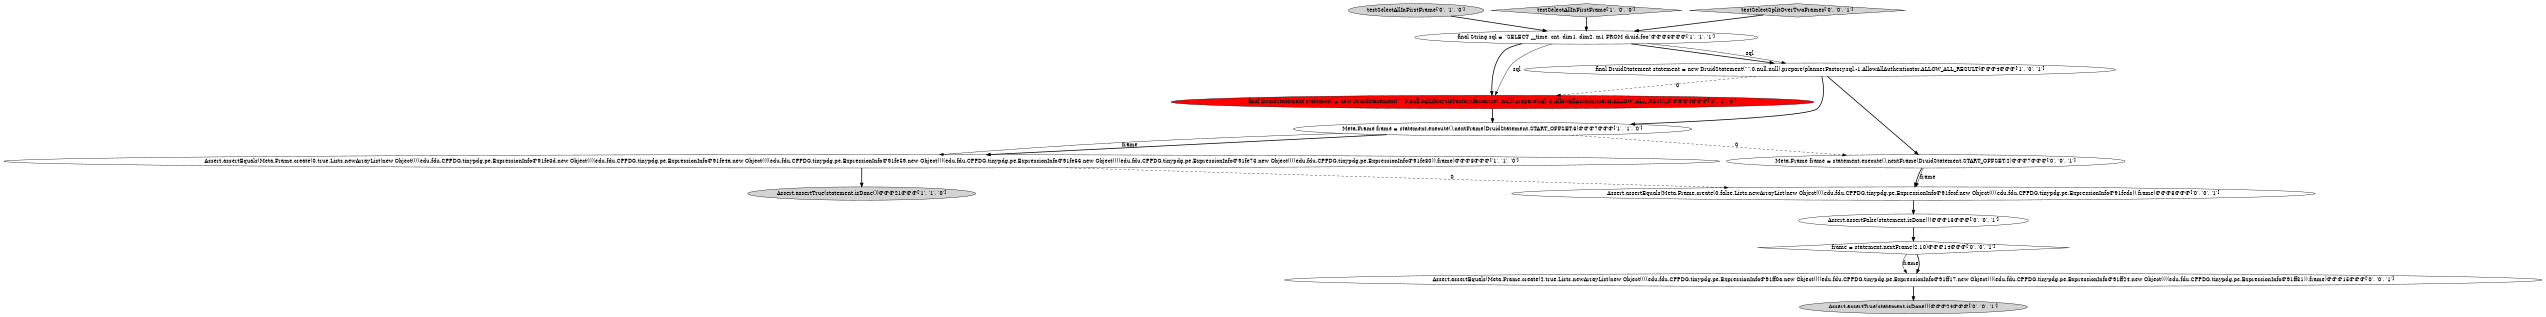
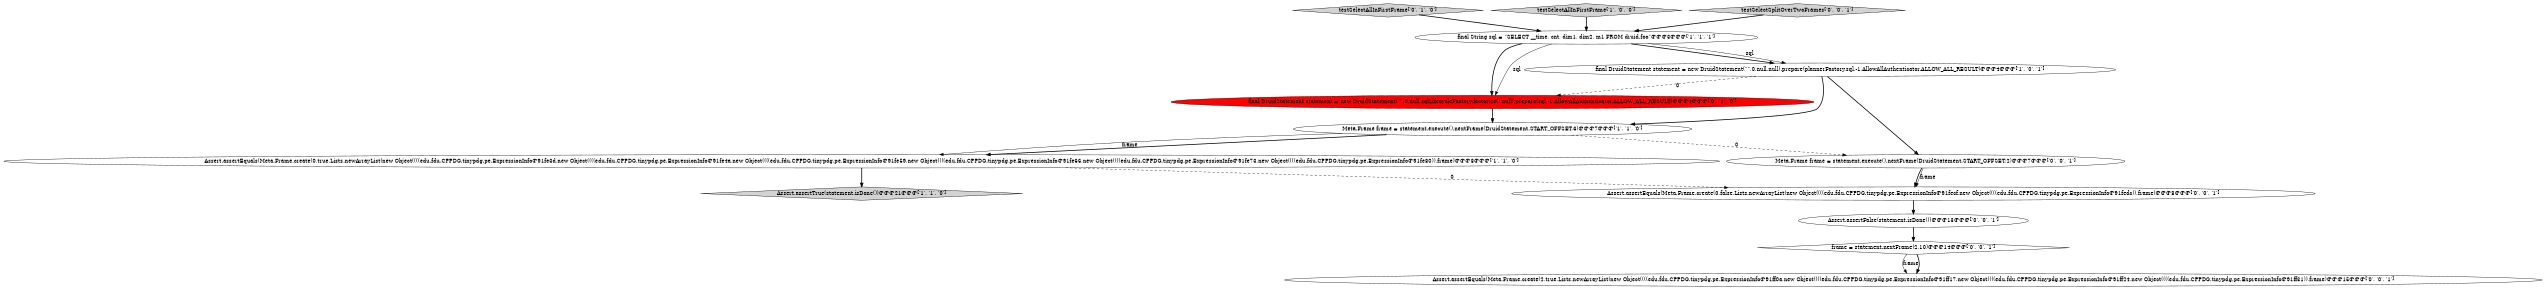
node "testSelectAllInFirstFrame['0', '1', '0']": shape ellipse -> diamond
node "Assert.assertTrue(statement.isDone())@@@21@@@['1', '1', '0']": shape ellipse -> diamond
node "Assert.assertTrue(statement.isDone())@@@24@@@['0', '0', '1']": removed
